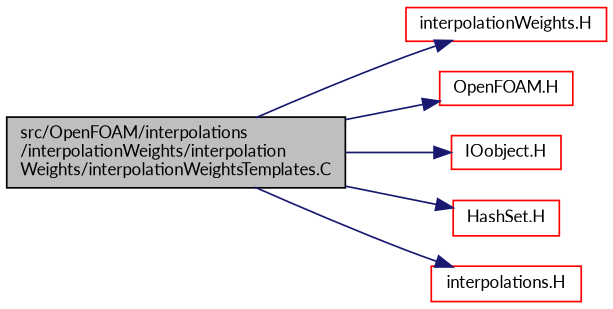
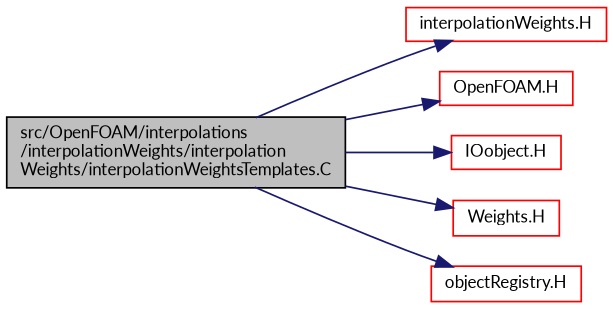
node "HashSet.H": label "HashSet.H" -> "Weights.H"
node "interpolations.H": label "interpolations.H" -> "objectRegistry.H"
